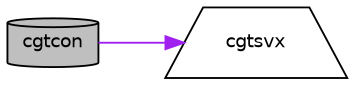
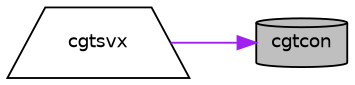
edge "cgtcon" -> "cgtsvx": reversed
